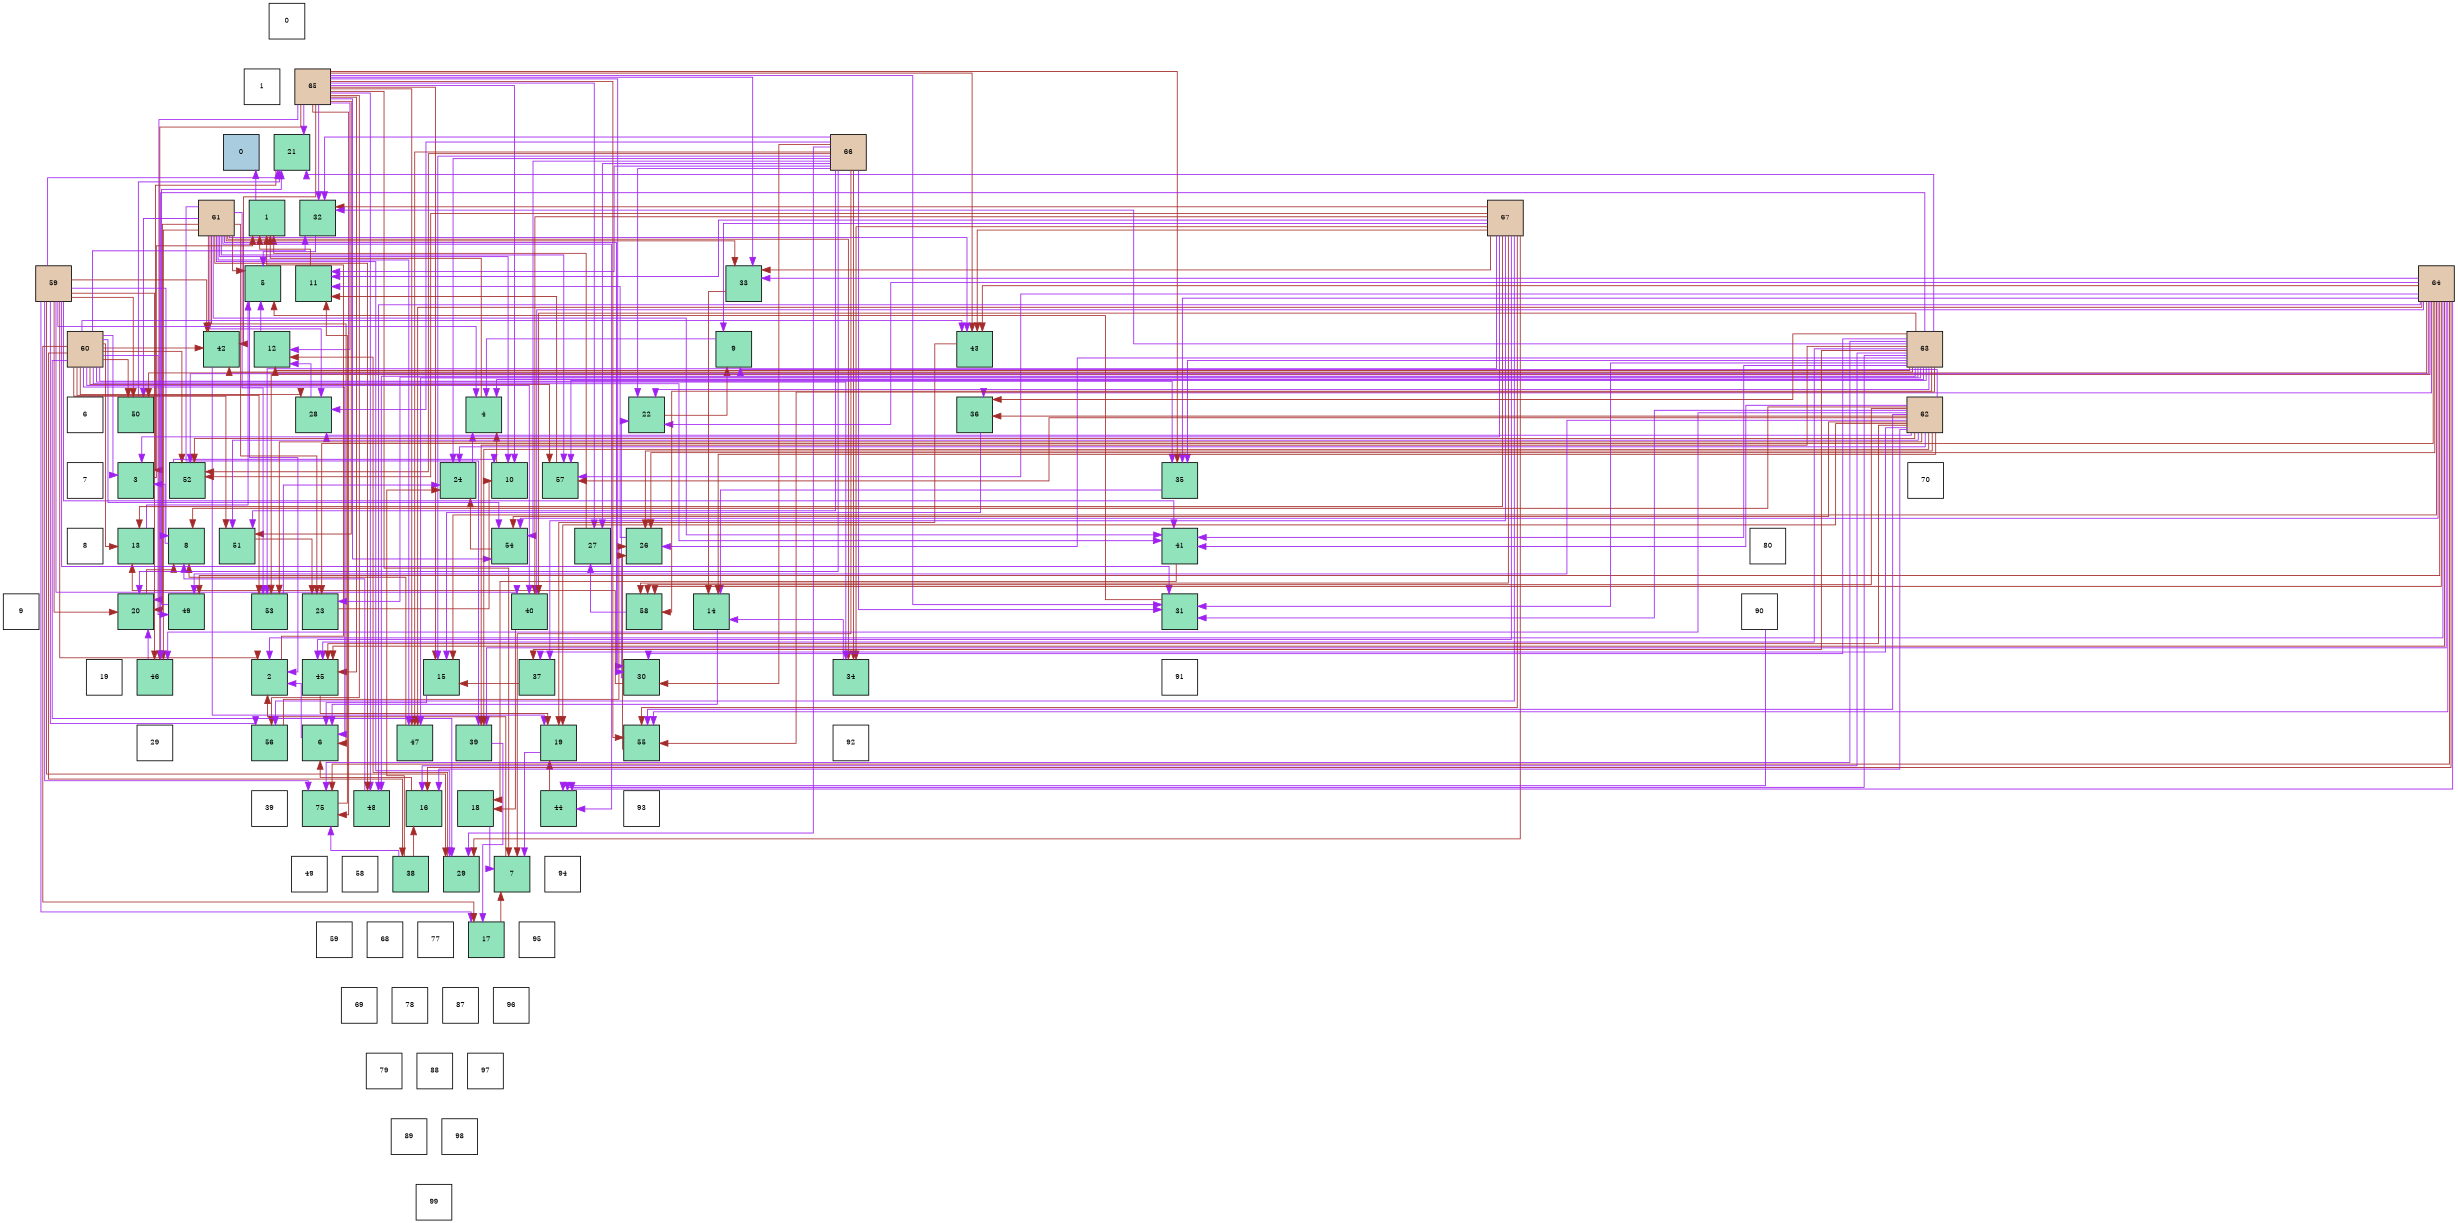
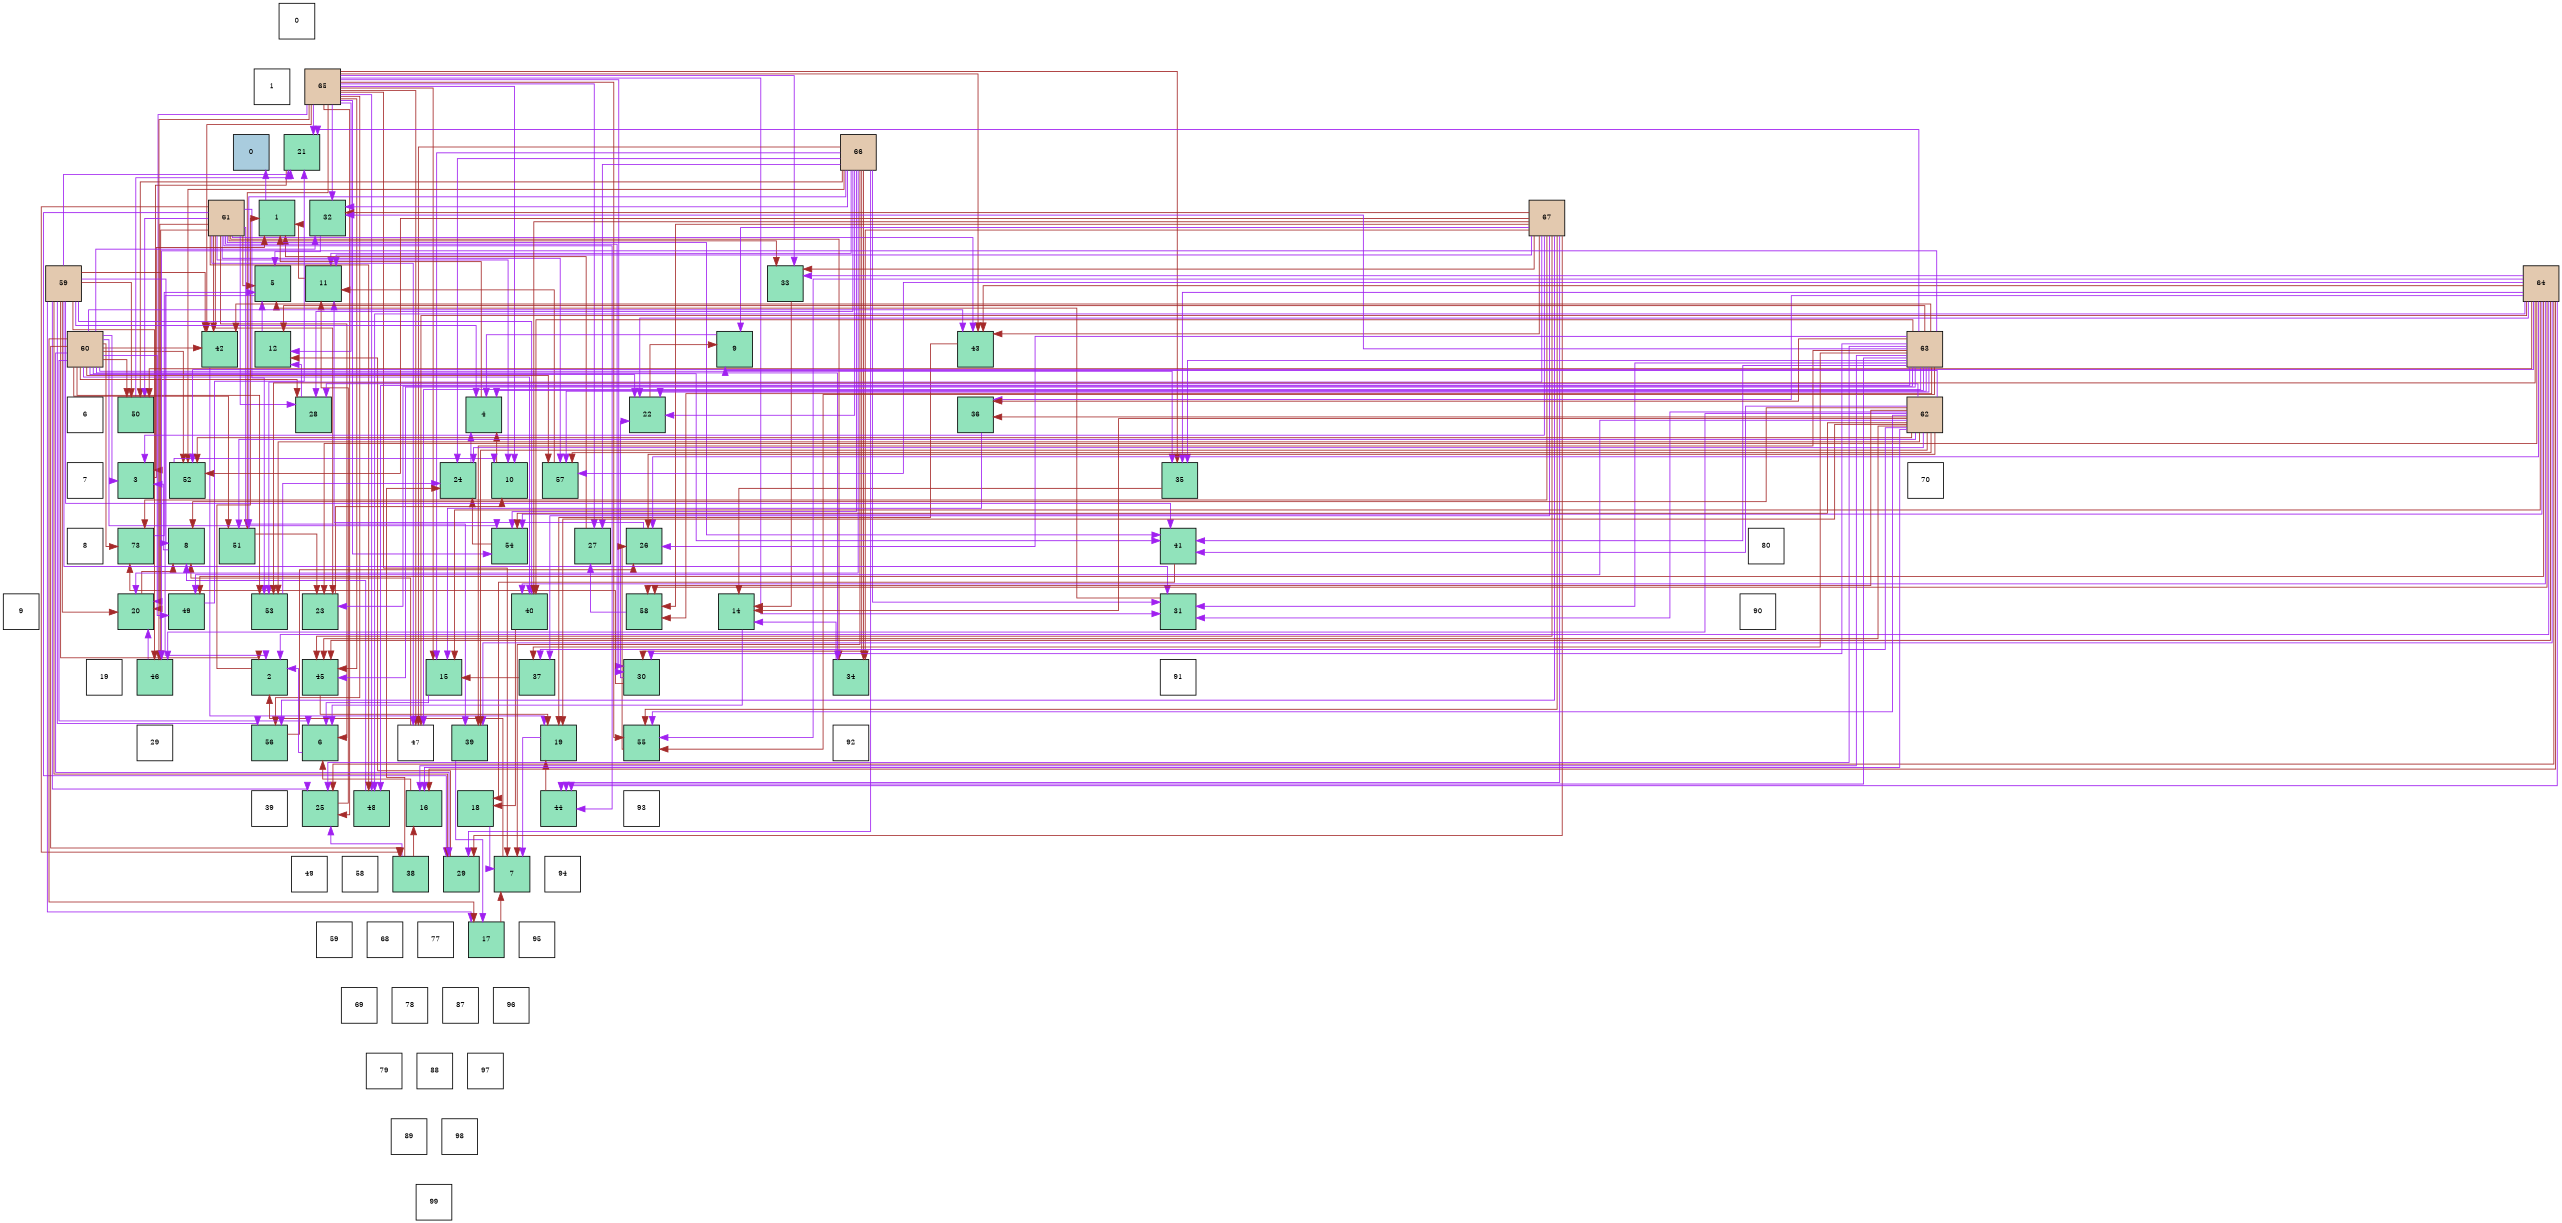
edge "66" -> "50": added
edge "60" -> "22": added
edge "64" -> "26": color brown -> purple
edge "35" -> "14": color purple -> brown
node "13": label "13" -> "73"
edge "67" -> "45": color purple -> brown
node "47": fillcolor #91e3bb -> #ffffff
edge "90" -> "44": now "67" -> "44"
edge "61" -> "38": added
node "75": label "75" -> "25"
